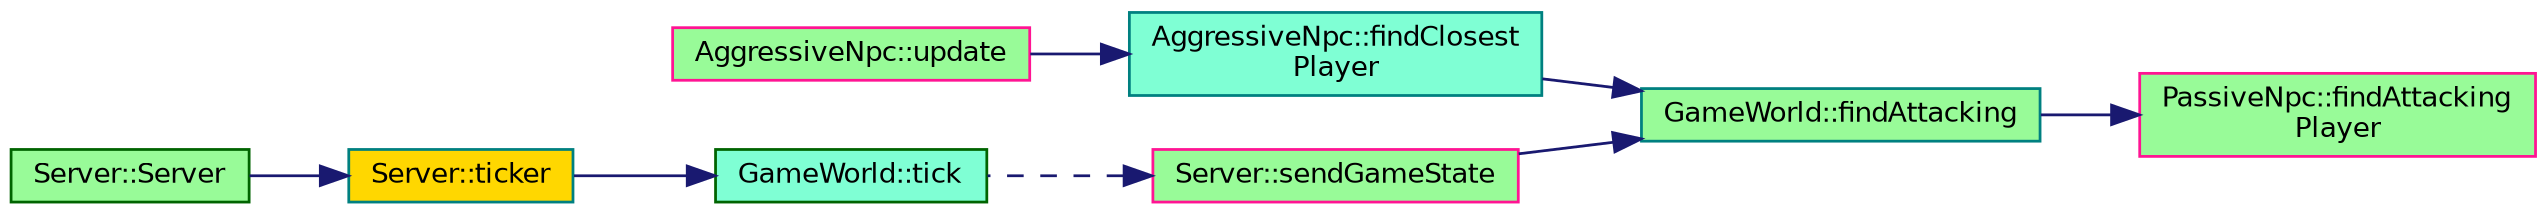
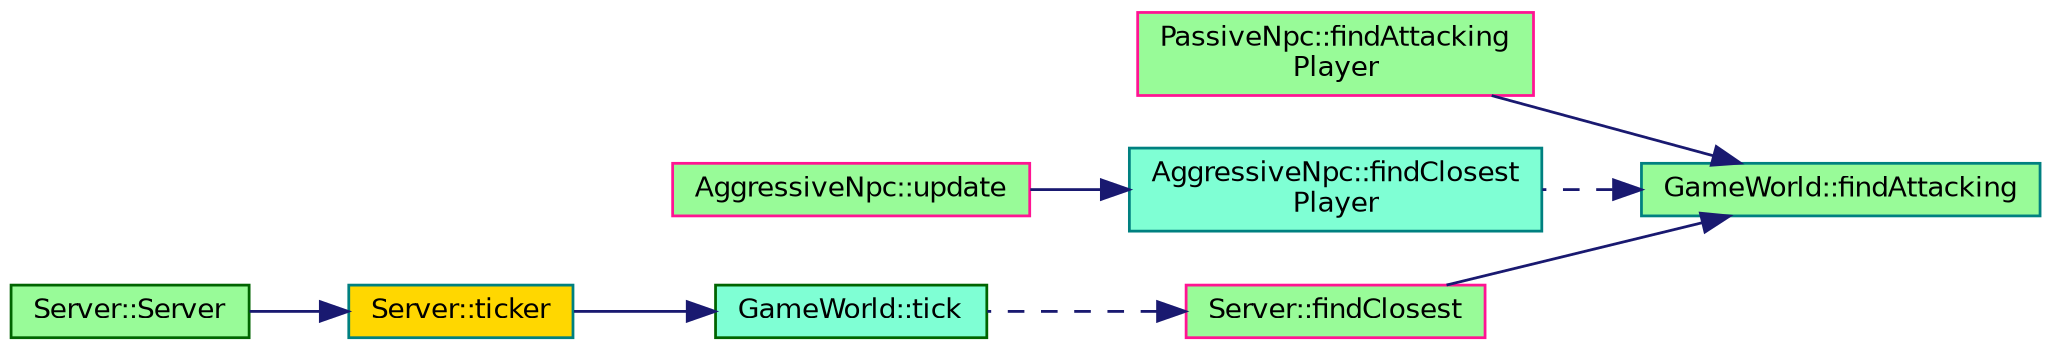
edge "AggressiveNpc::findClosest Player" -> "GameWorld::findAttacking": style solid -> dashed
edge "GameWorld::findAttacking" -> "PassiveNpc::findAttacking Player": reversed
node "Server::sendGameState": label "Server::sendGameState" -> "Server::findClosest"
